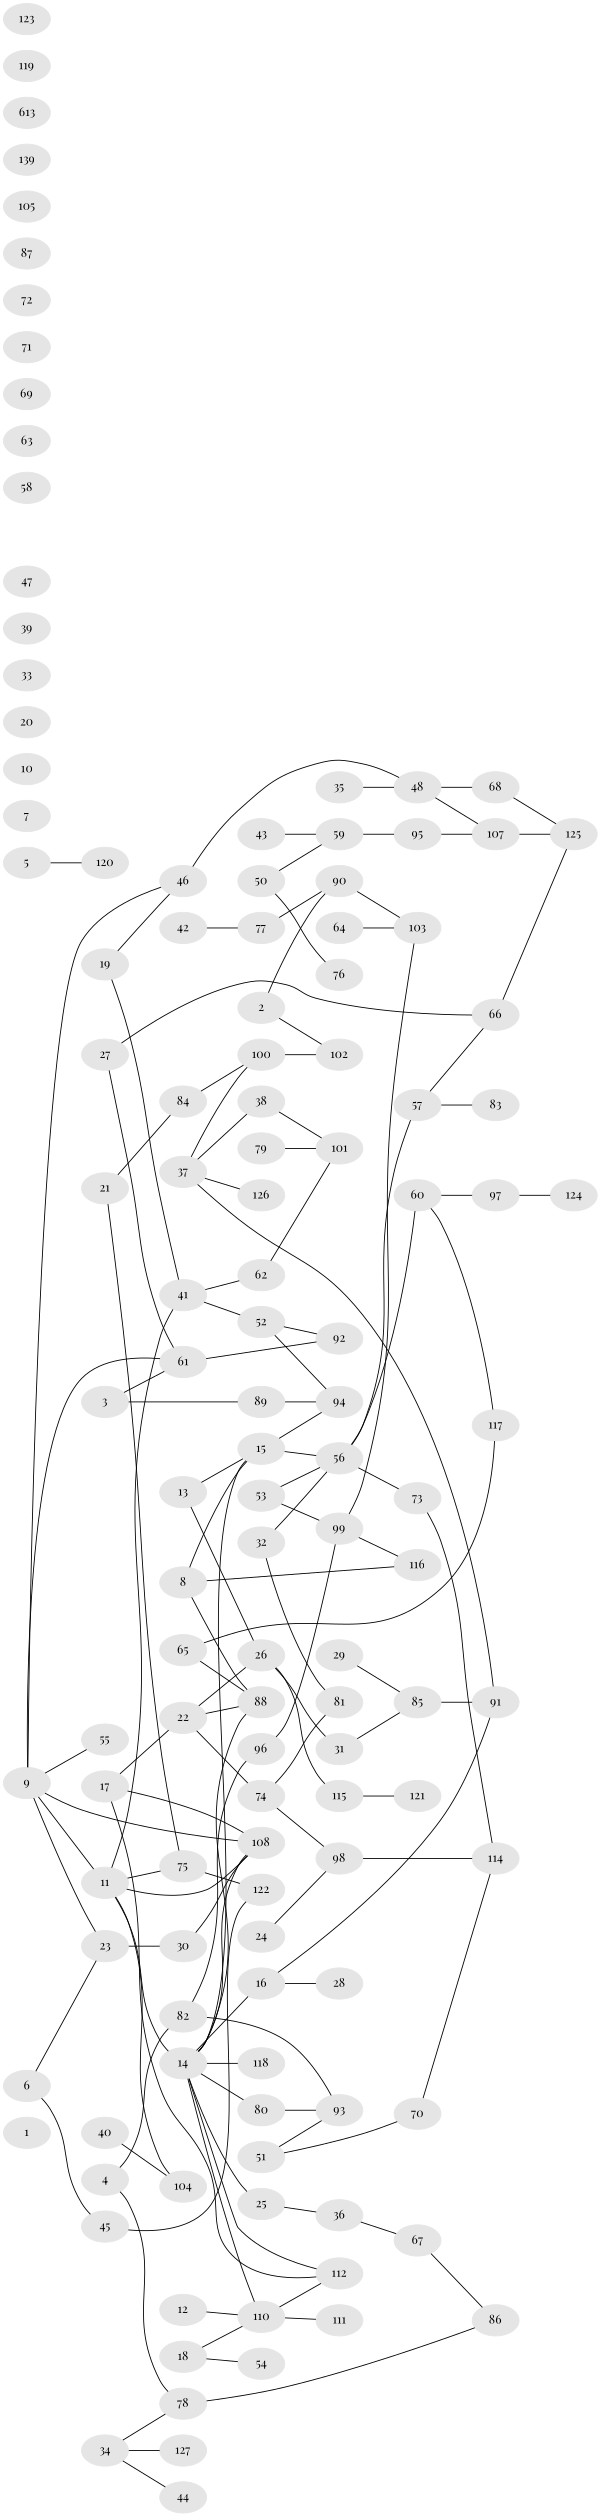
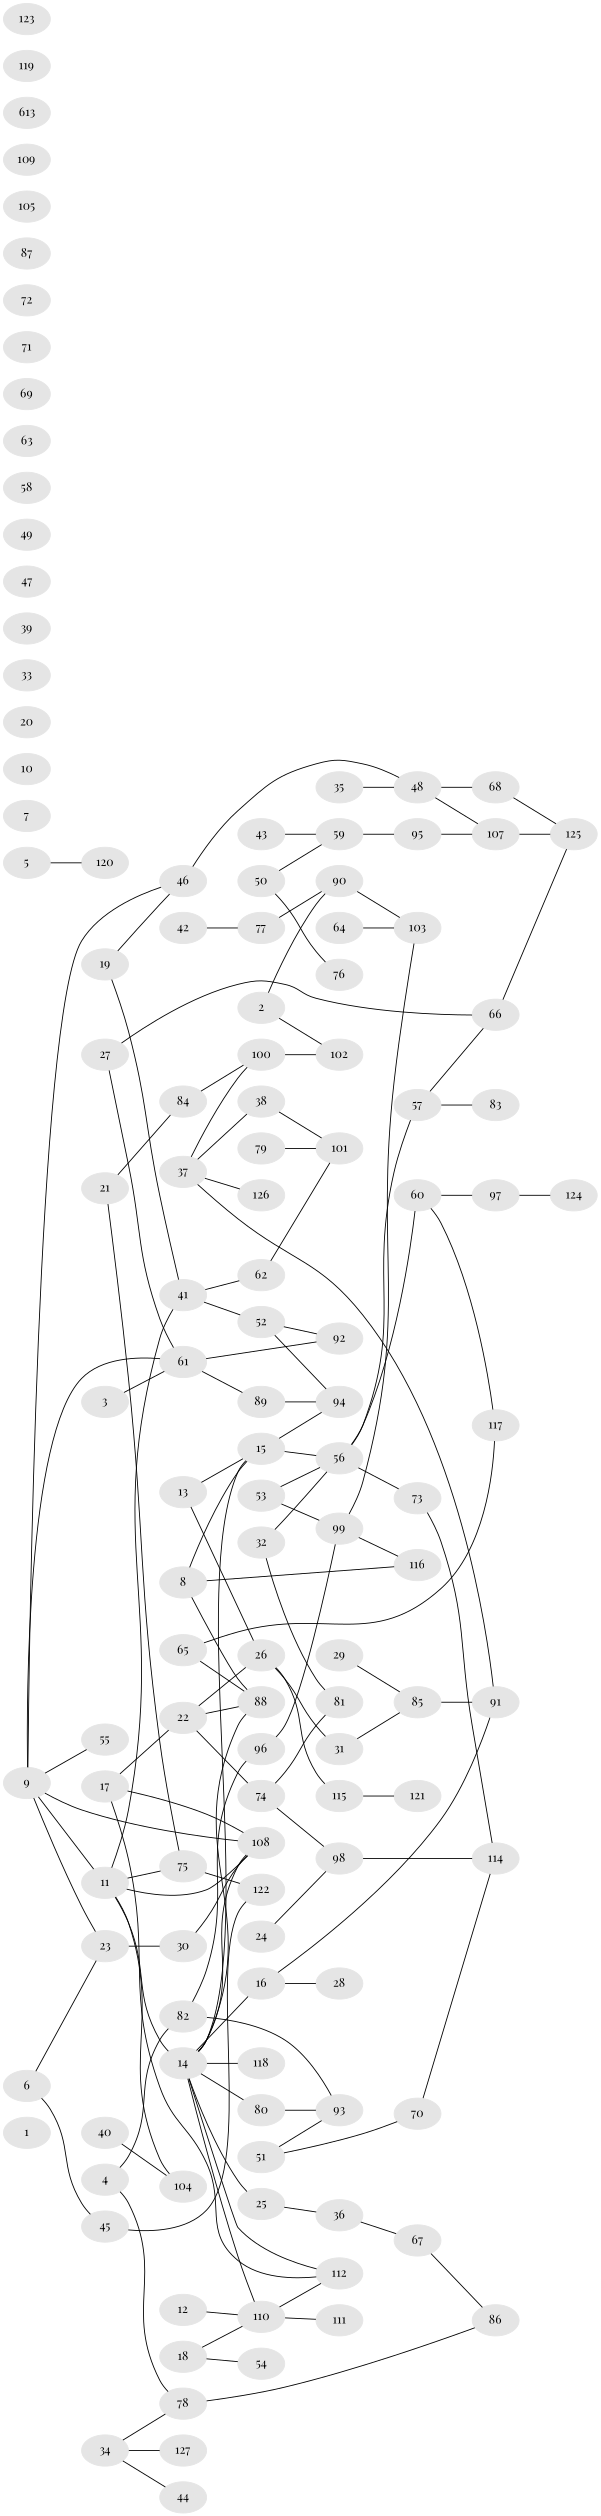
node "139": label "139" -> "109"
node "49": added
edge "3" -- "89": now "61" -- "89"
